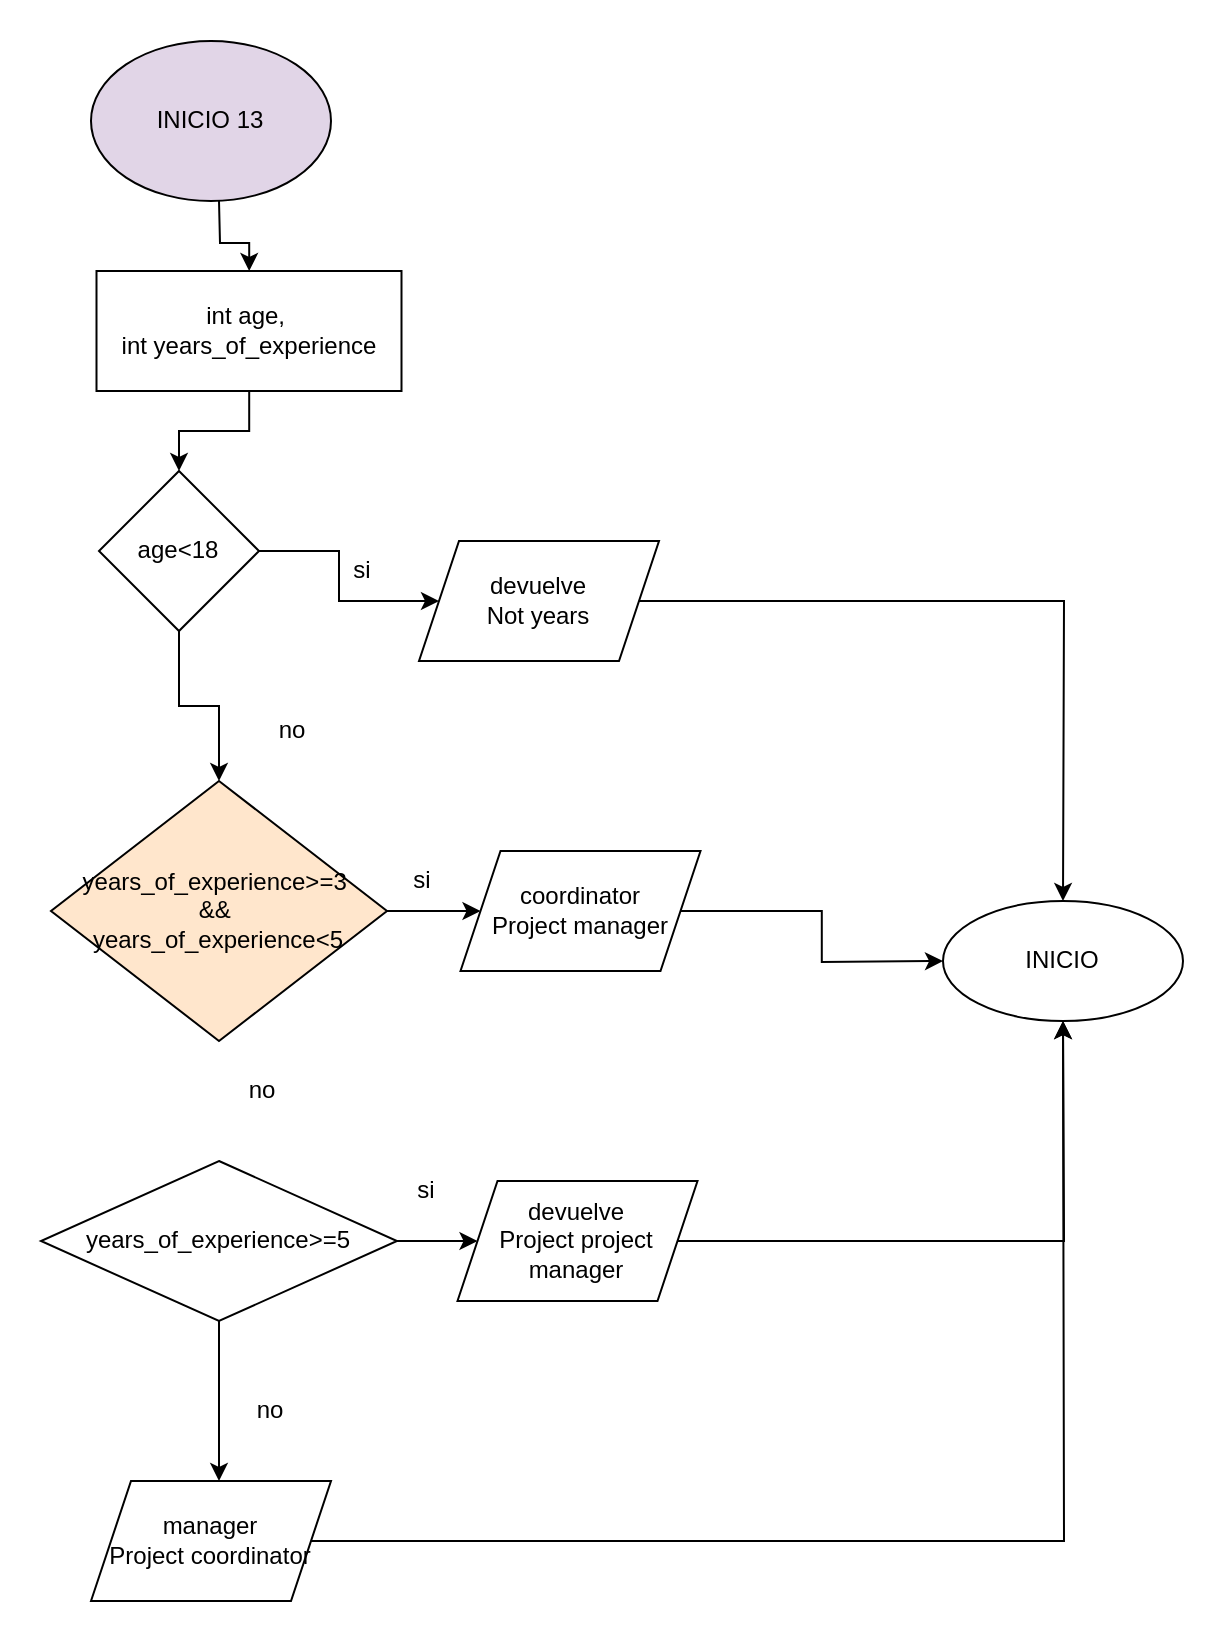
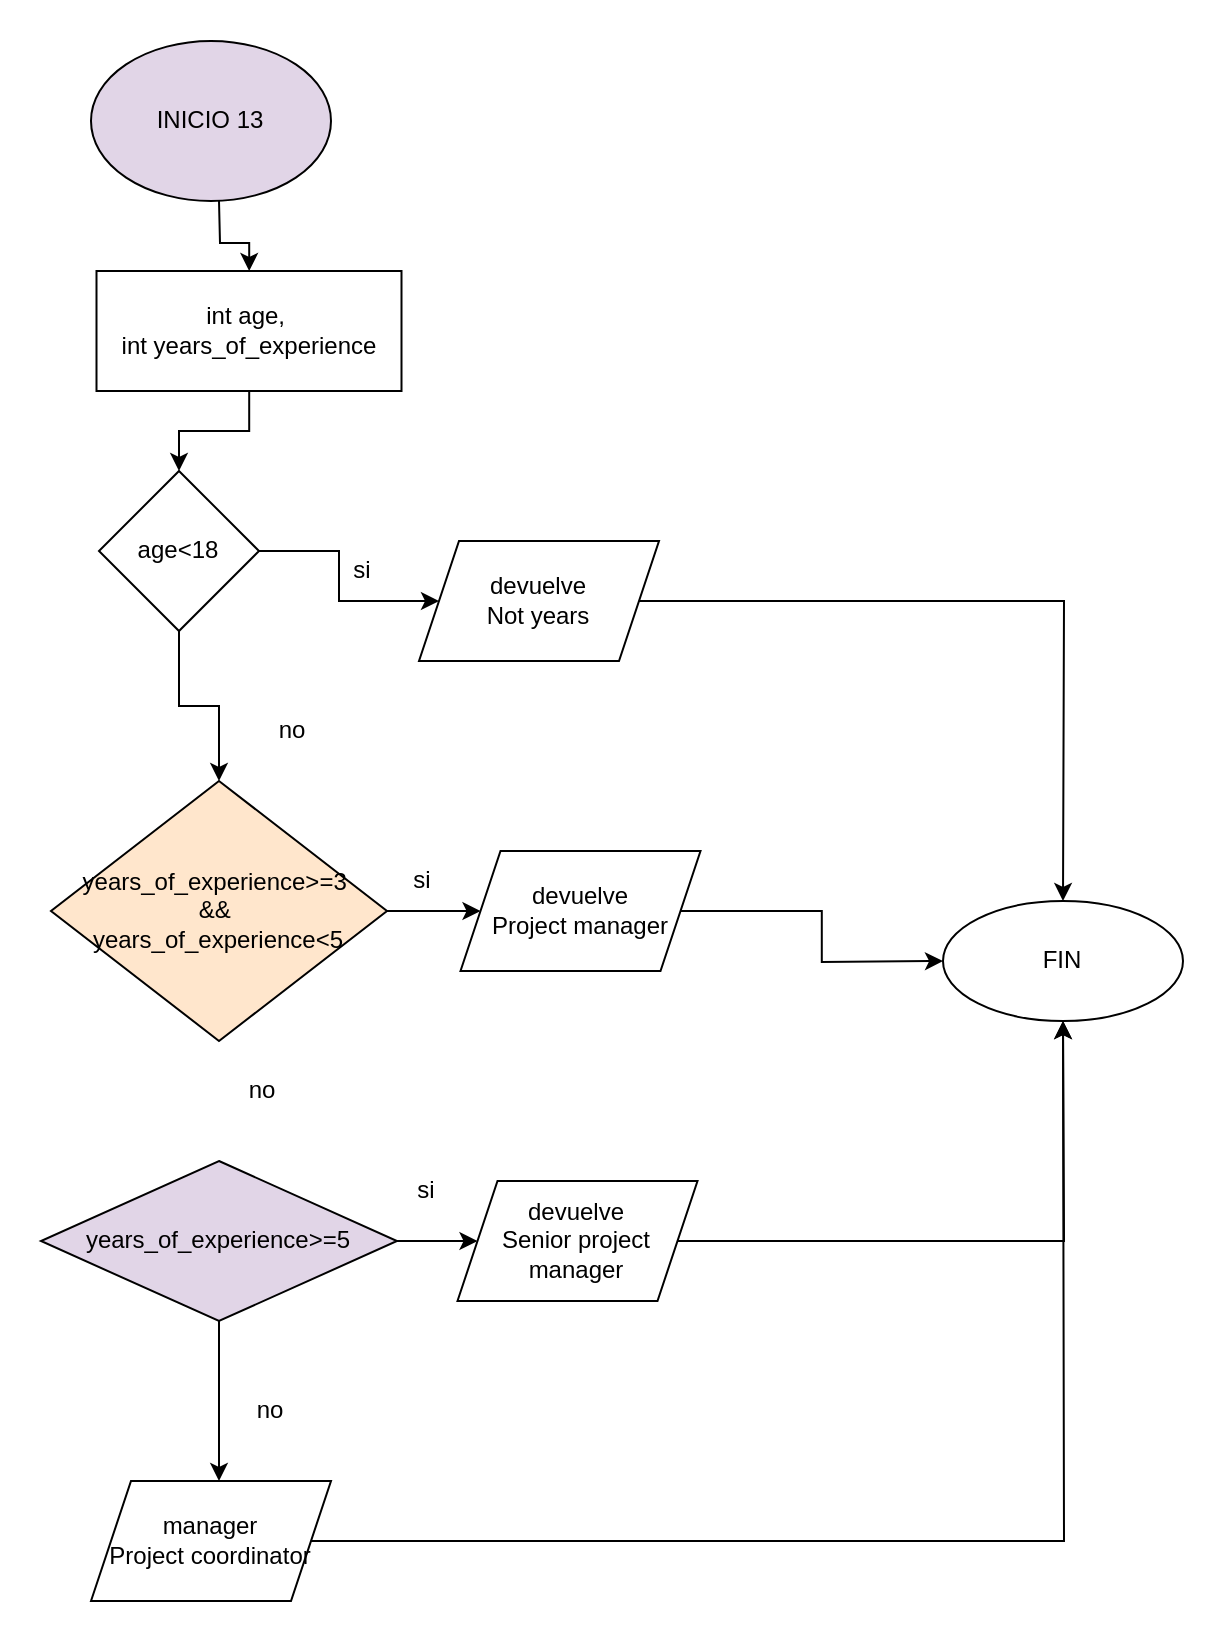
node "coordinator Project manager": label "coordinator Project manager" -> "devuelve Project manager"
node "INICIO": label "INICIO" -> "FIN"
node "years_of_experience>=5": fillcolor #ffffff -> #e1d5e7
node "devuelve Project project manager": label "devuelve Project project manager" -> "devuelve Senior project manager"
